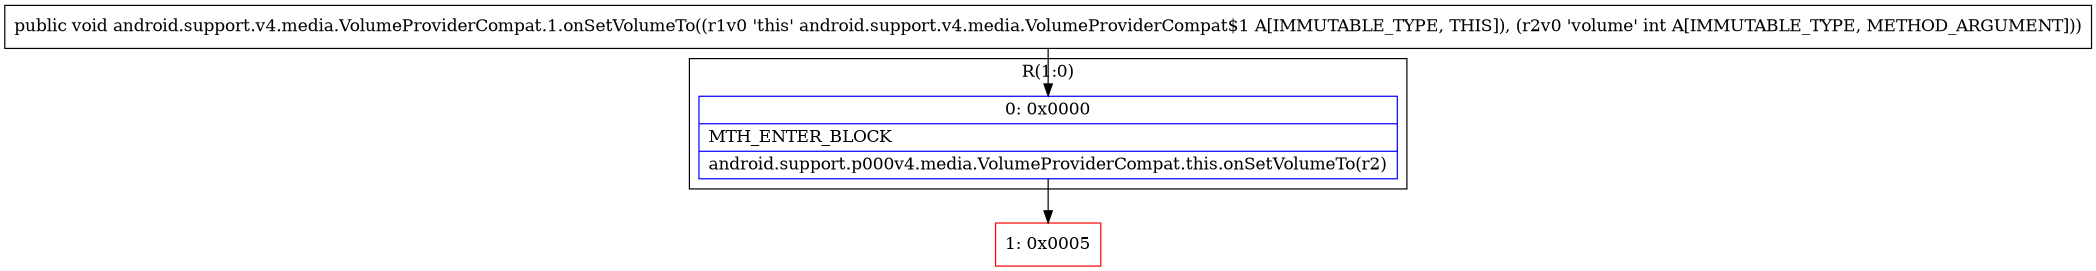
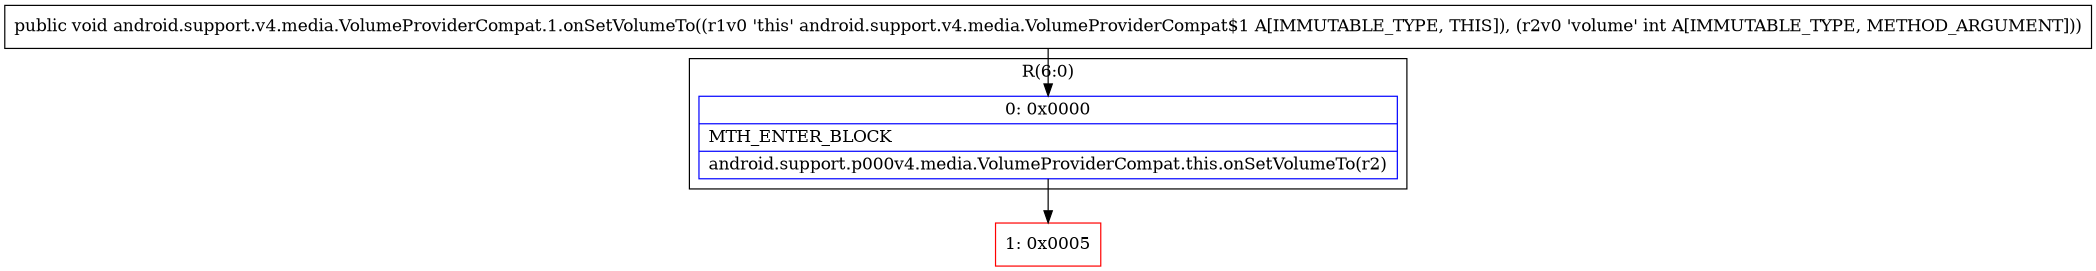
cluster "R(1:0)": label "R(1:0)" -> "R(6:0)"
